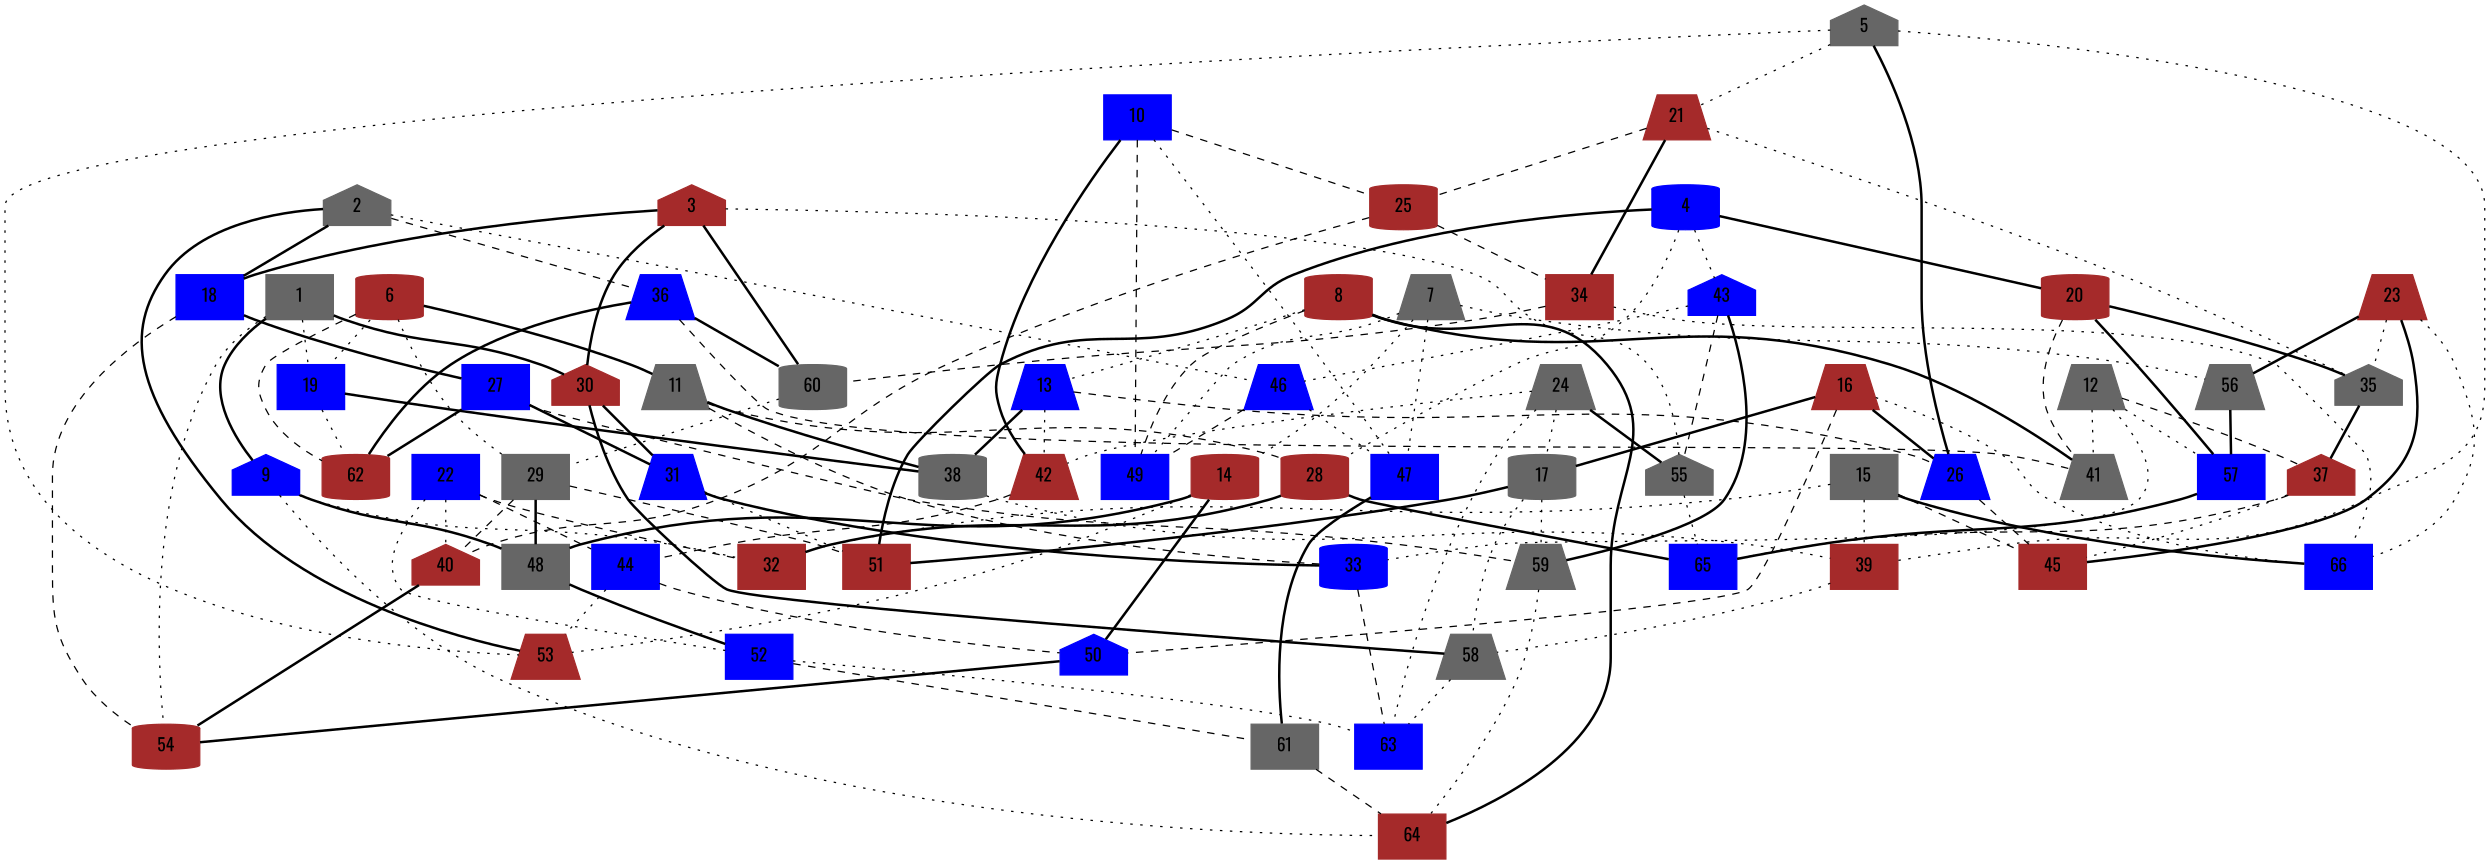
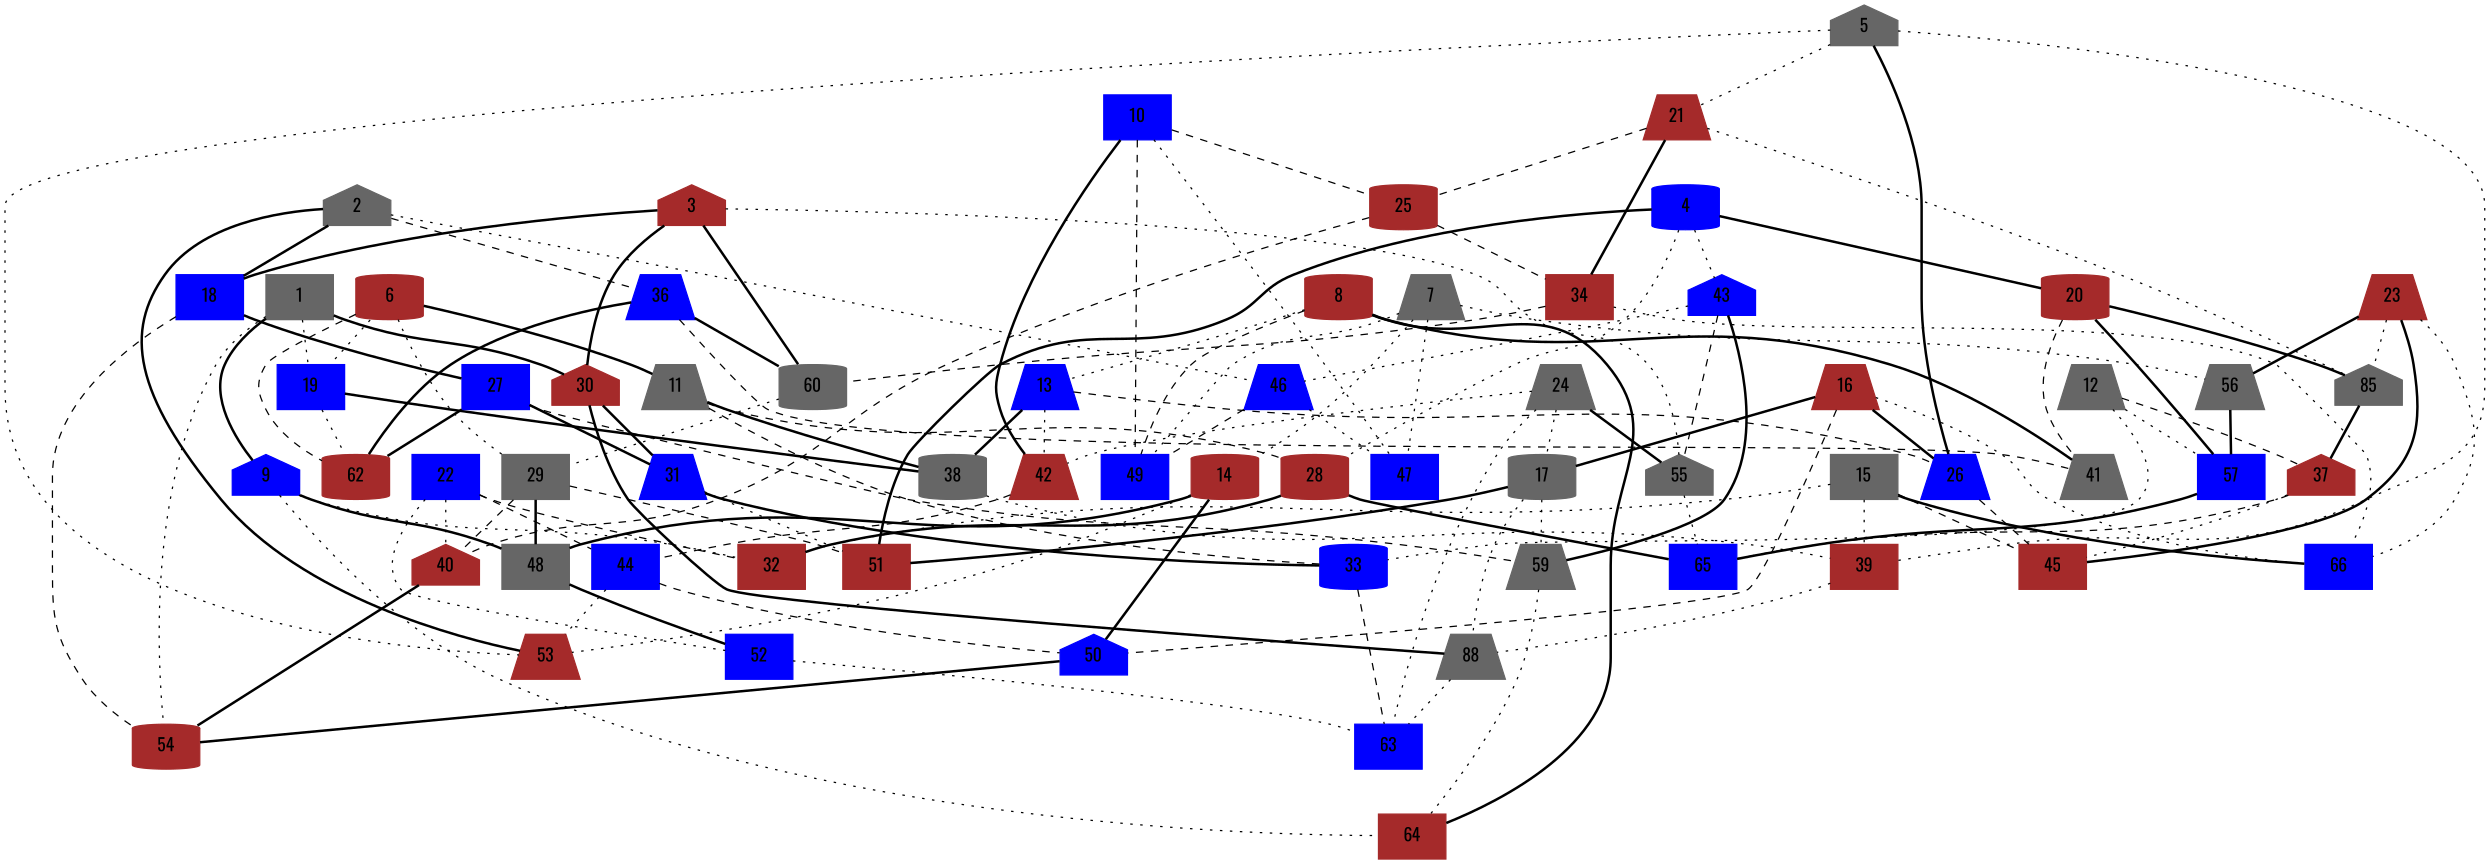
node "35": label "35" -> "85"
edge "12" -- "41": removed
node "58": label "58" -> "88"
node "61": removed
